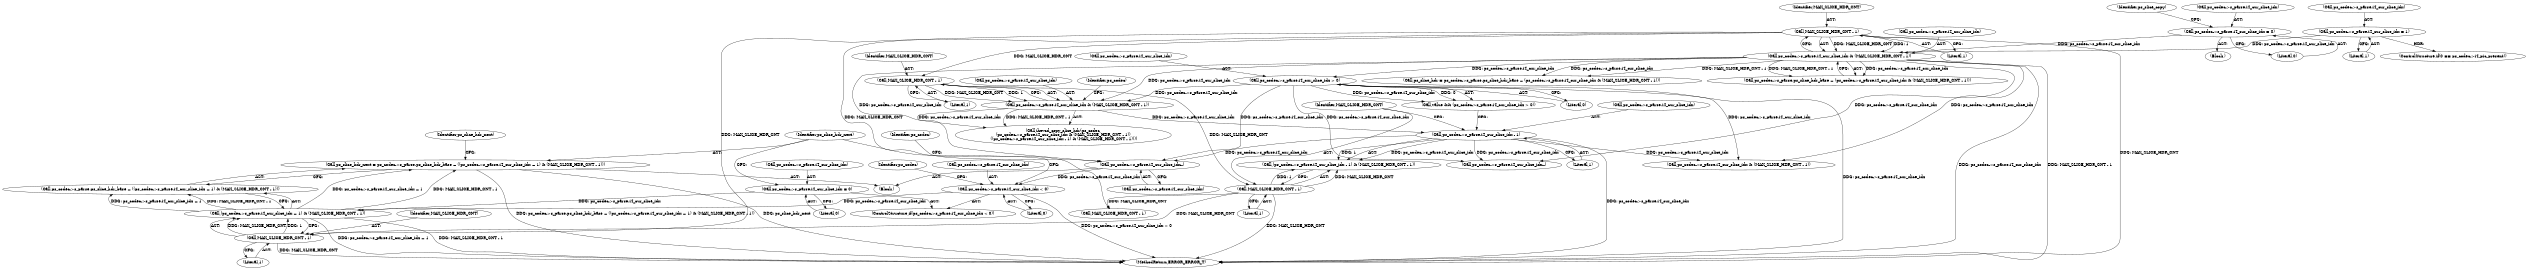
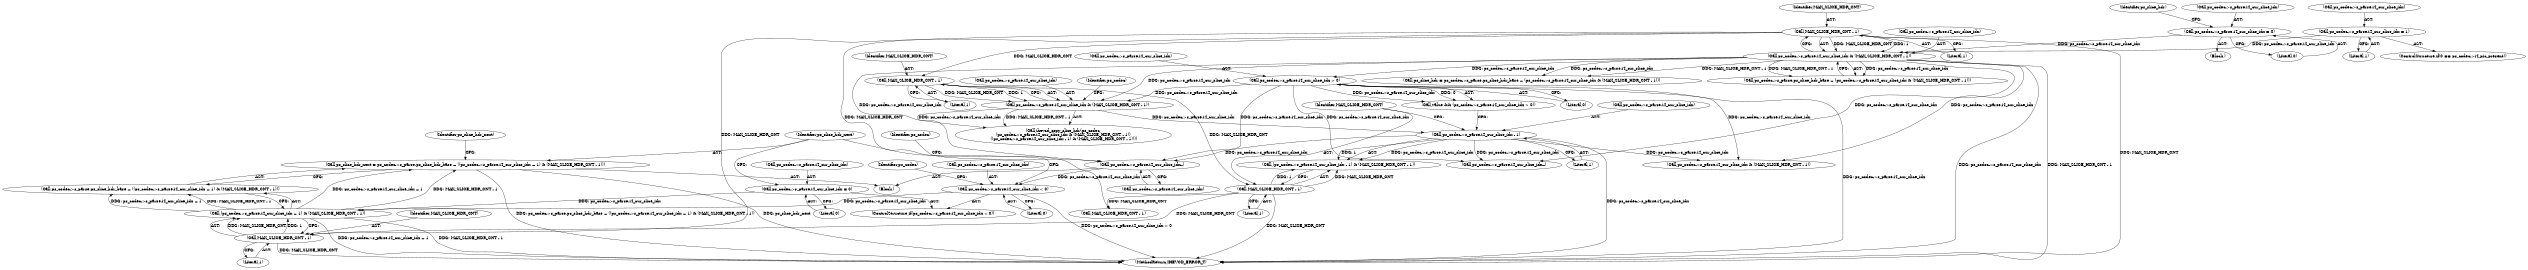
node "(Identifier,ps_slice_copy)": label "(Identifier,ps_slice_copy)" -> "(Identifier,ps_slice_hdr)"
edge "(Call,ps_codec->s_parse.i4_cur_slice_idx = 1)" -> "(ControlStructure,if(0 == ps_codec->i4_pic_present))": label "HDR: " -> "AST: "
node "(MethodReturn,ERROR_ERROR_T)": label "(MethodReturn,ERROR_ERROR_T)" -> "(MethodReturn,IHEVCD_ERROR_T)"
